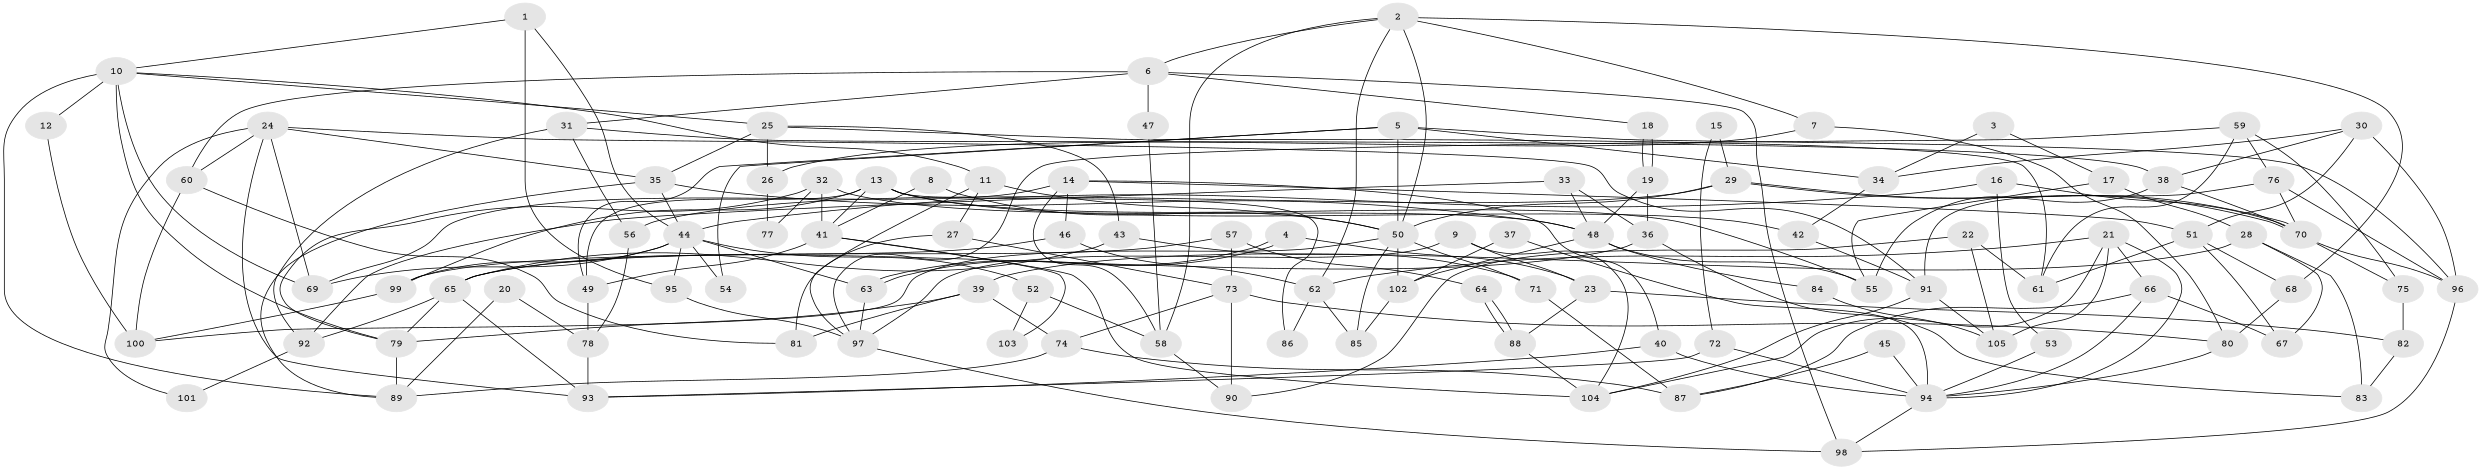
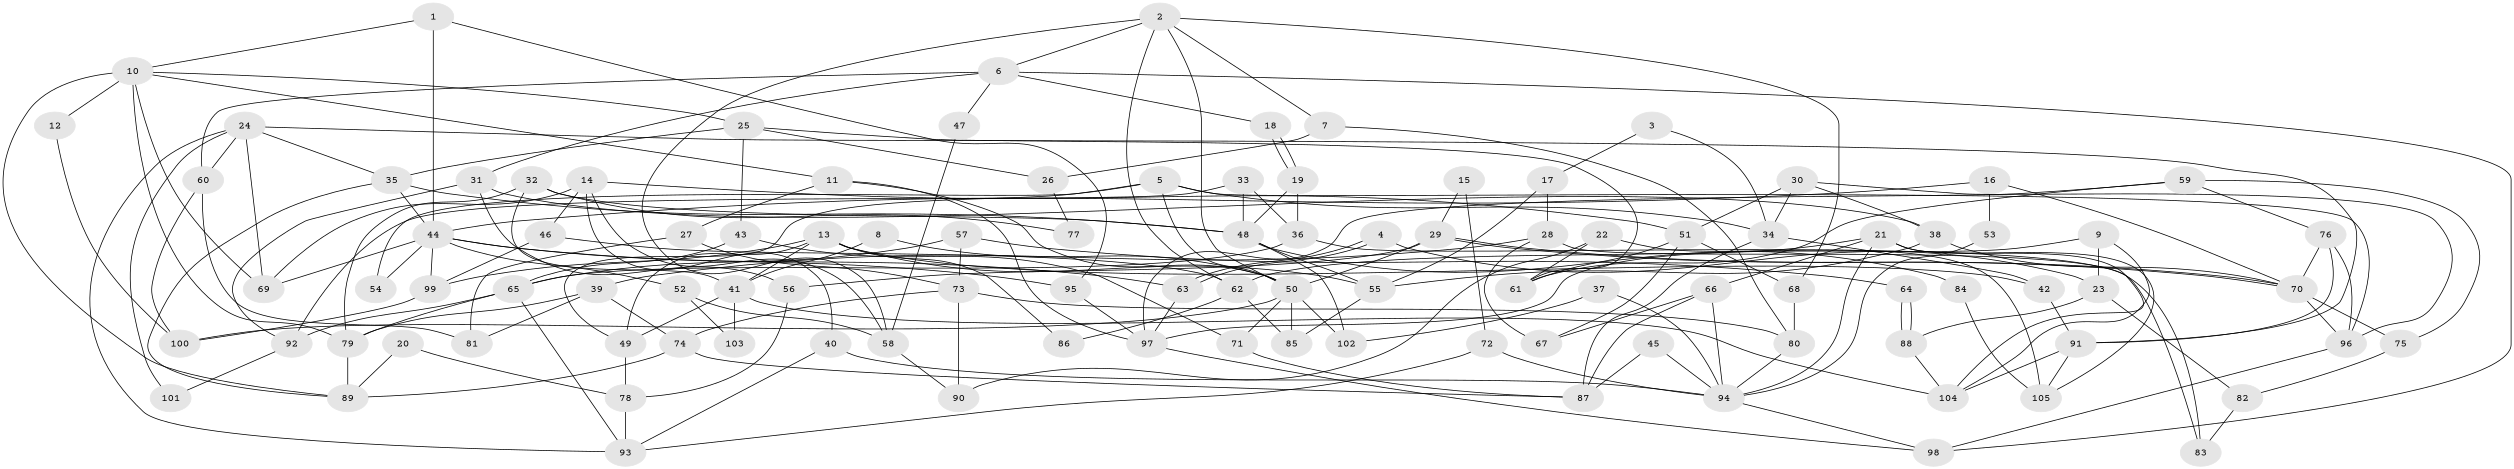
edge "34" -- "87": added
edge "102" -- "85": now "55" -- "85"
